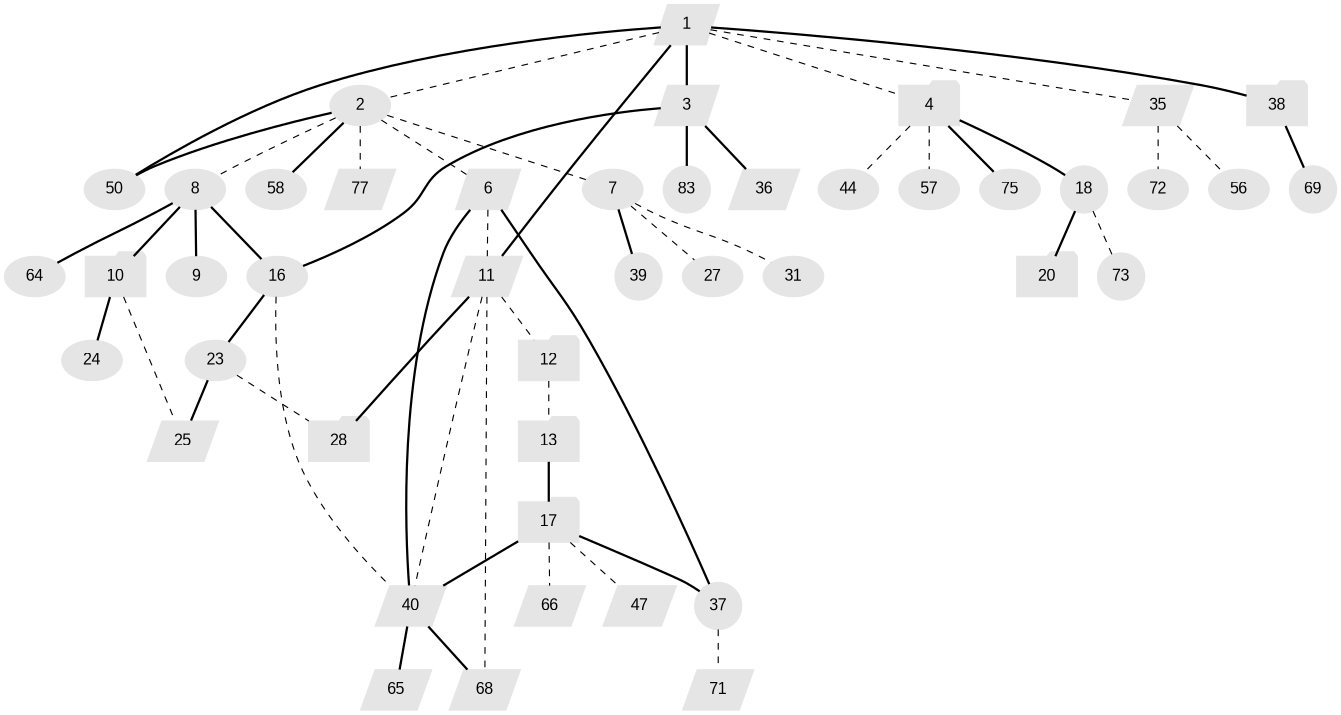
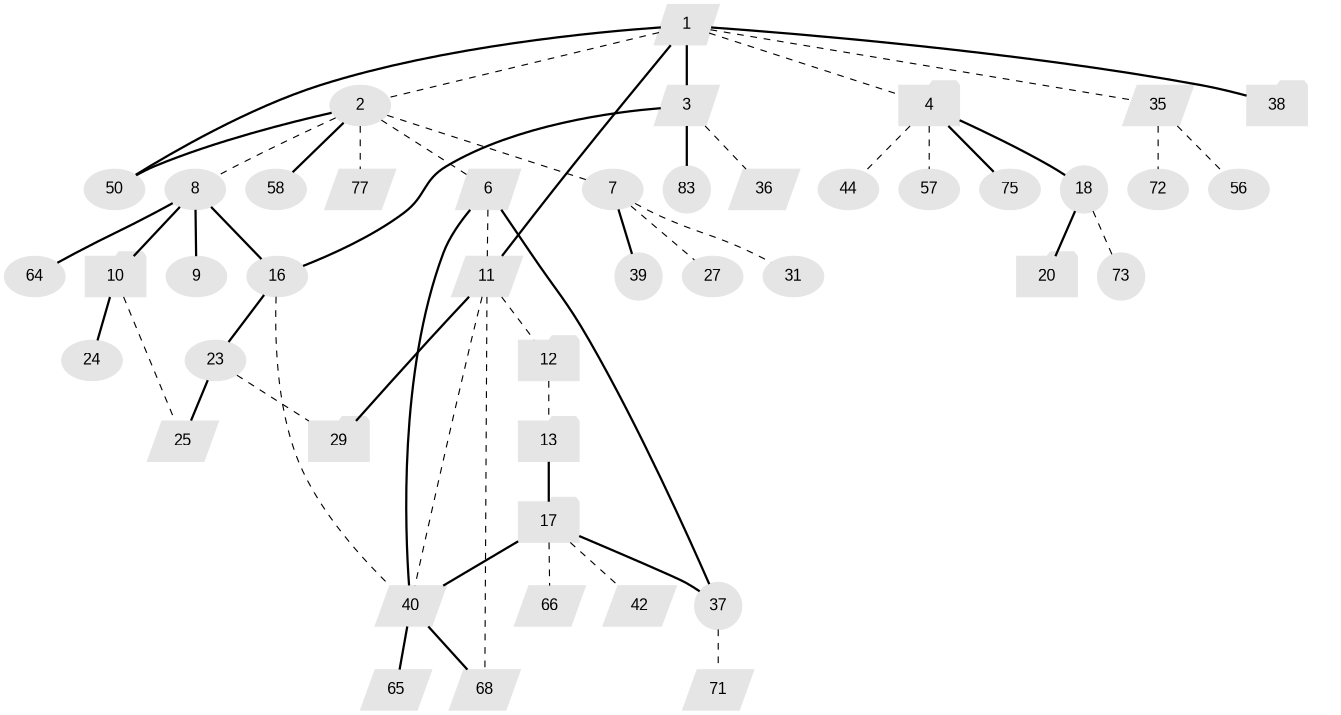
edge "3" -- "36": style bold -> dashed
node "69": removed
node "28": label "28" -> "29"
node "47": label "47" -> "42"
